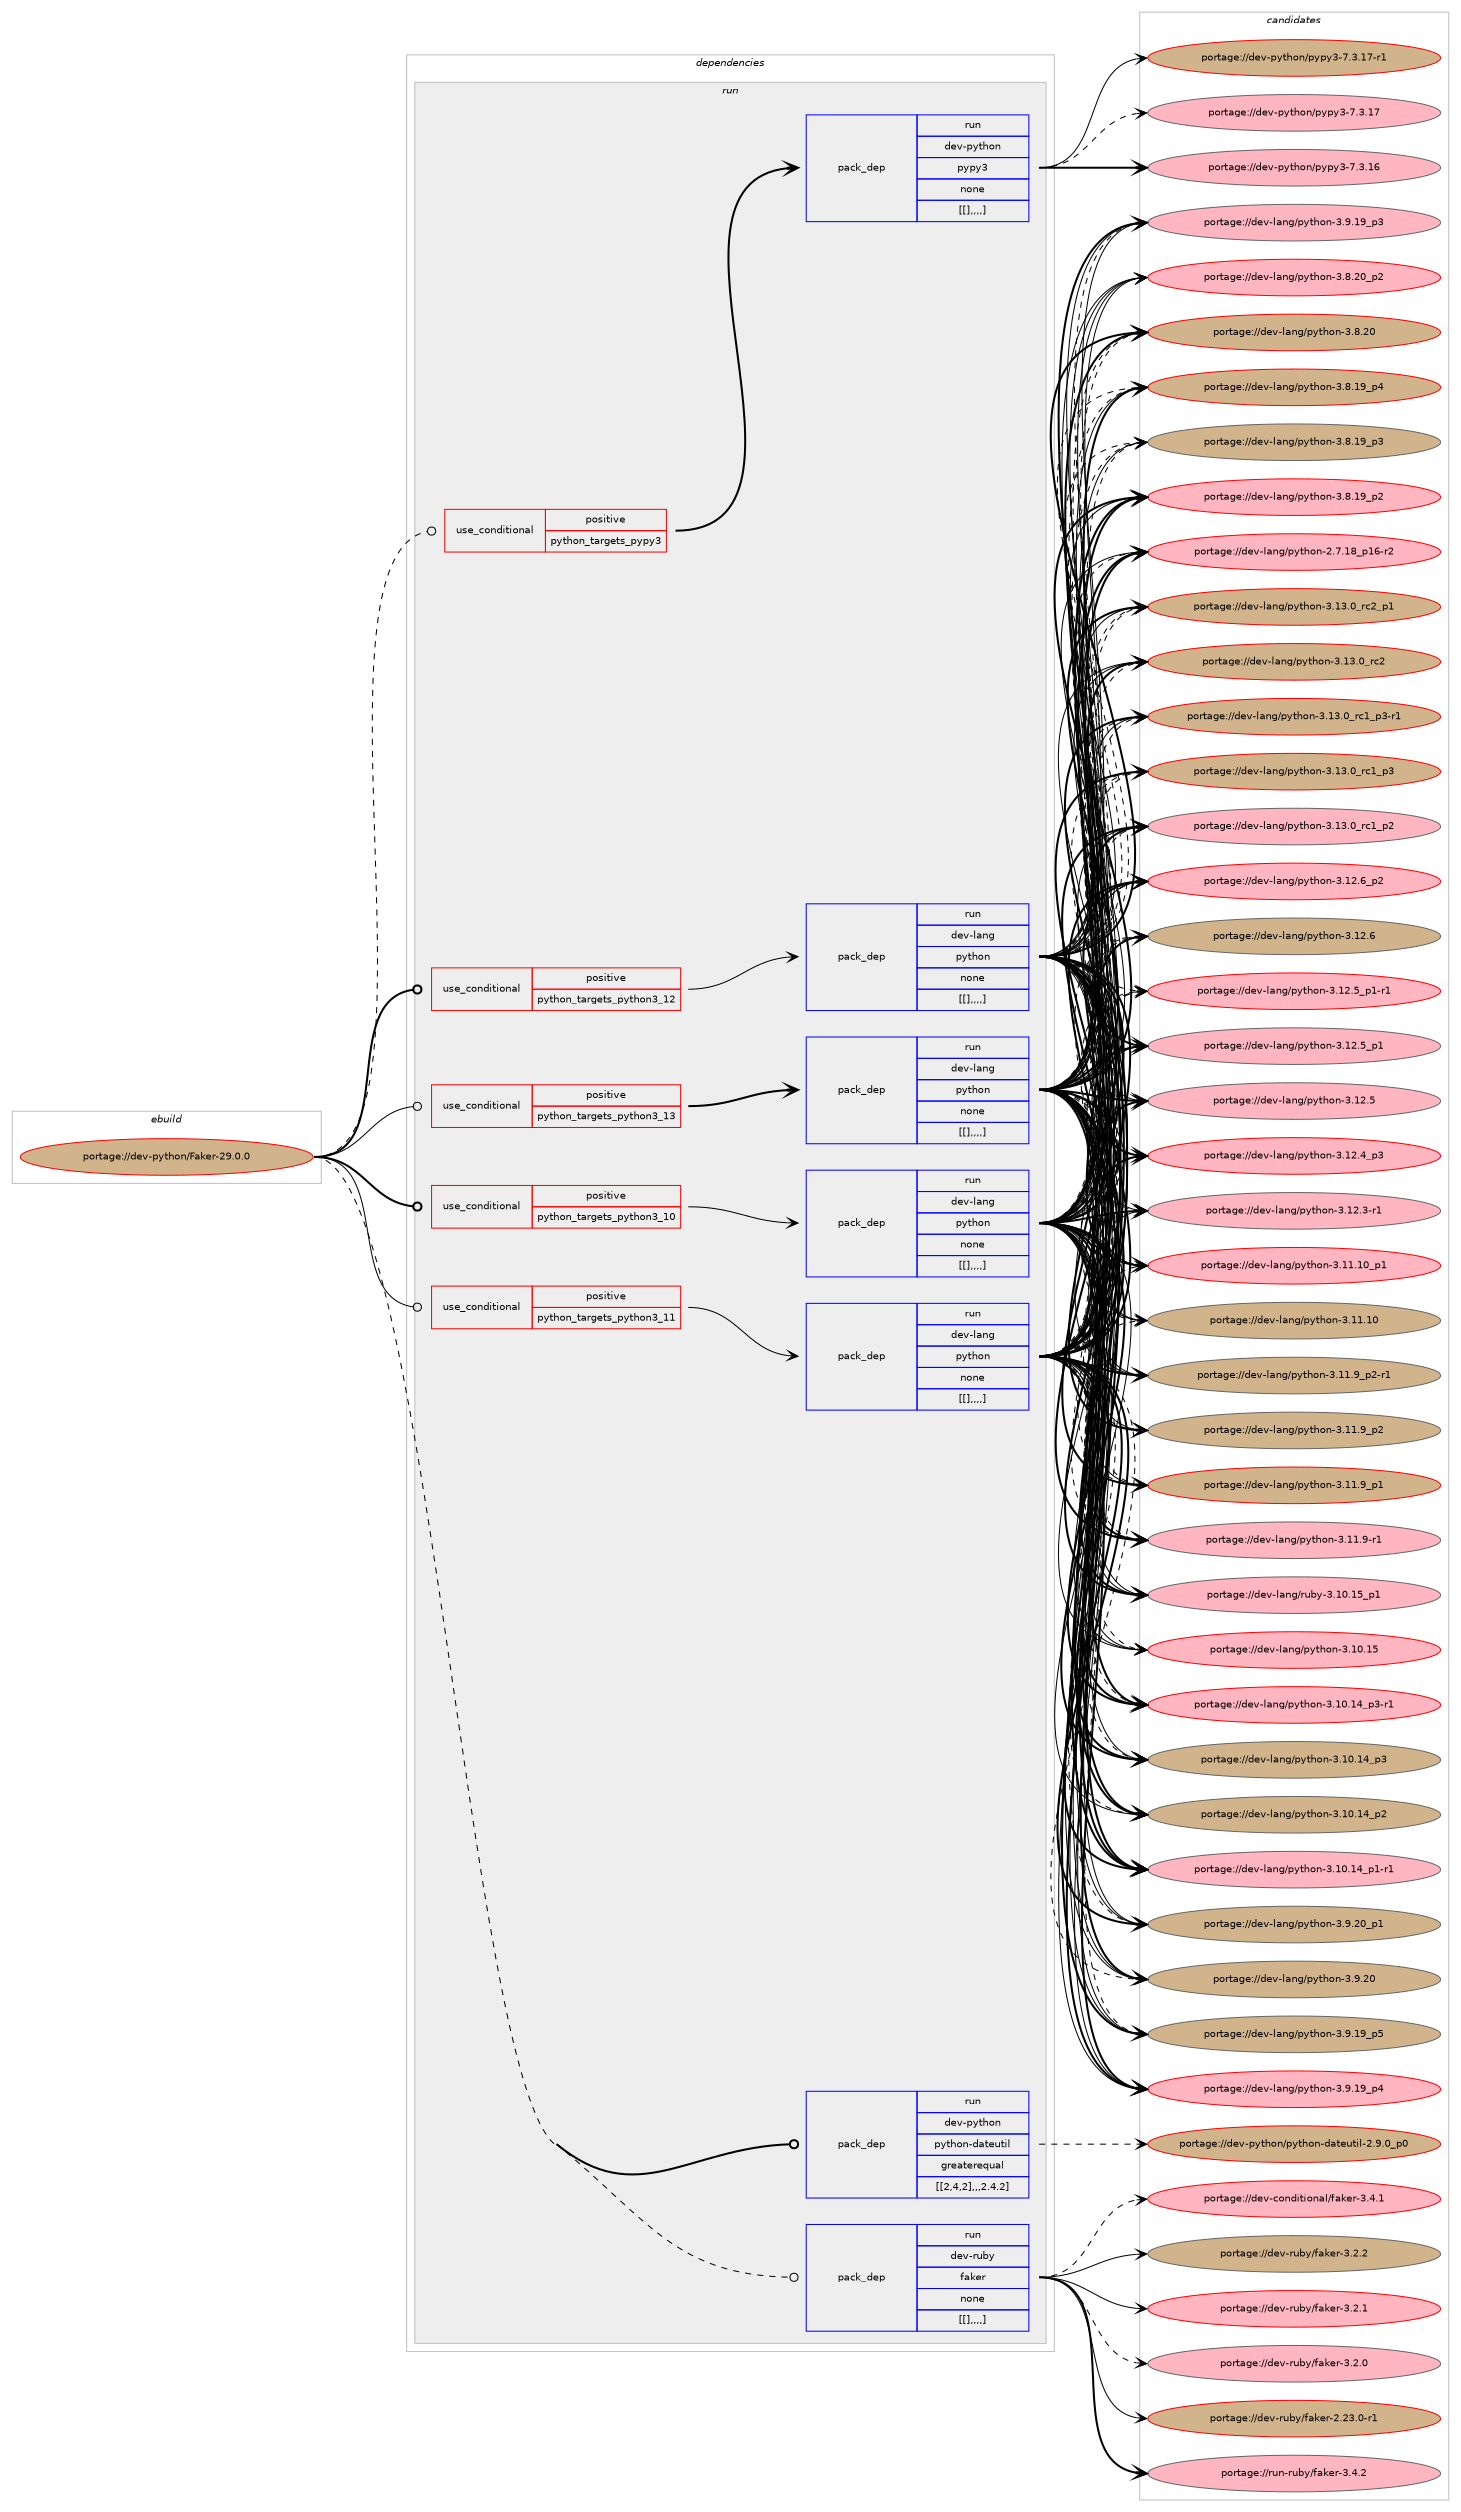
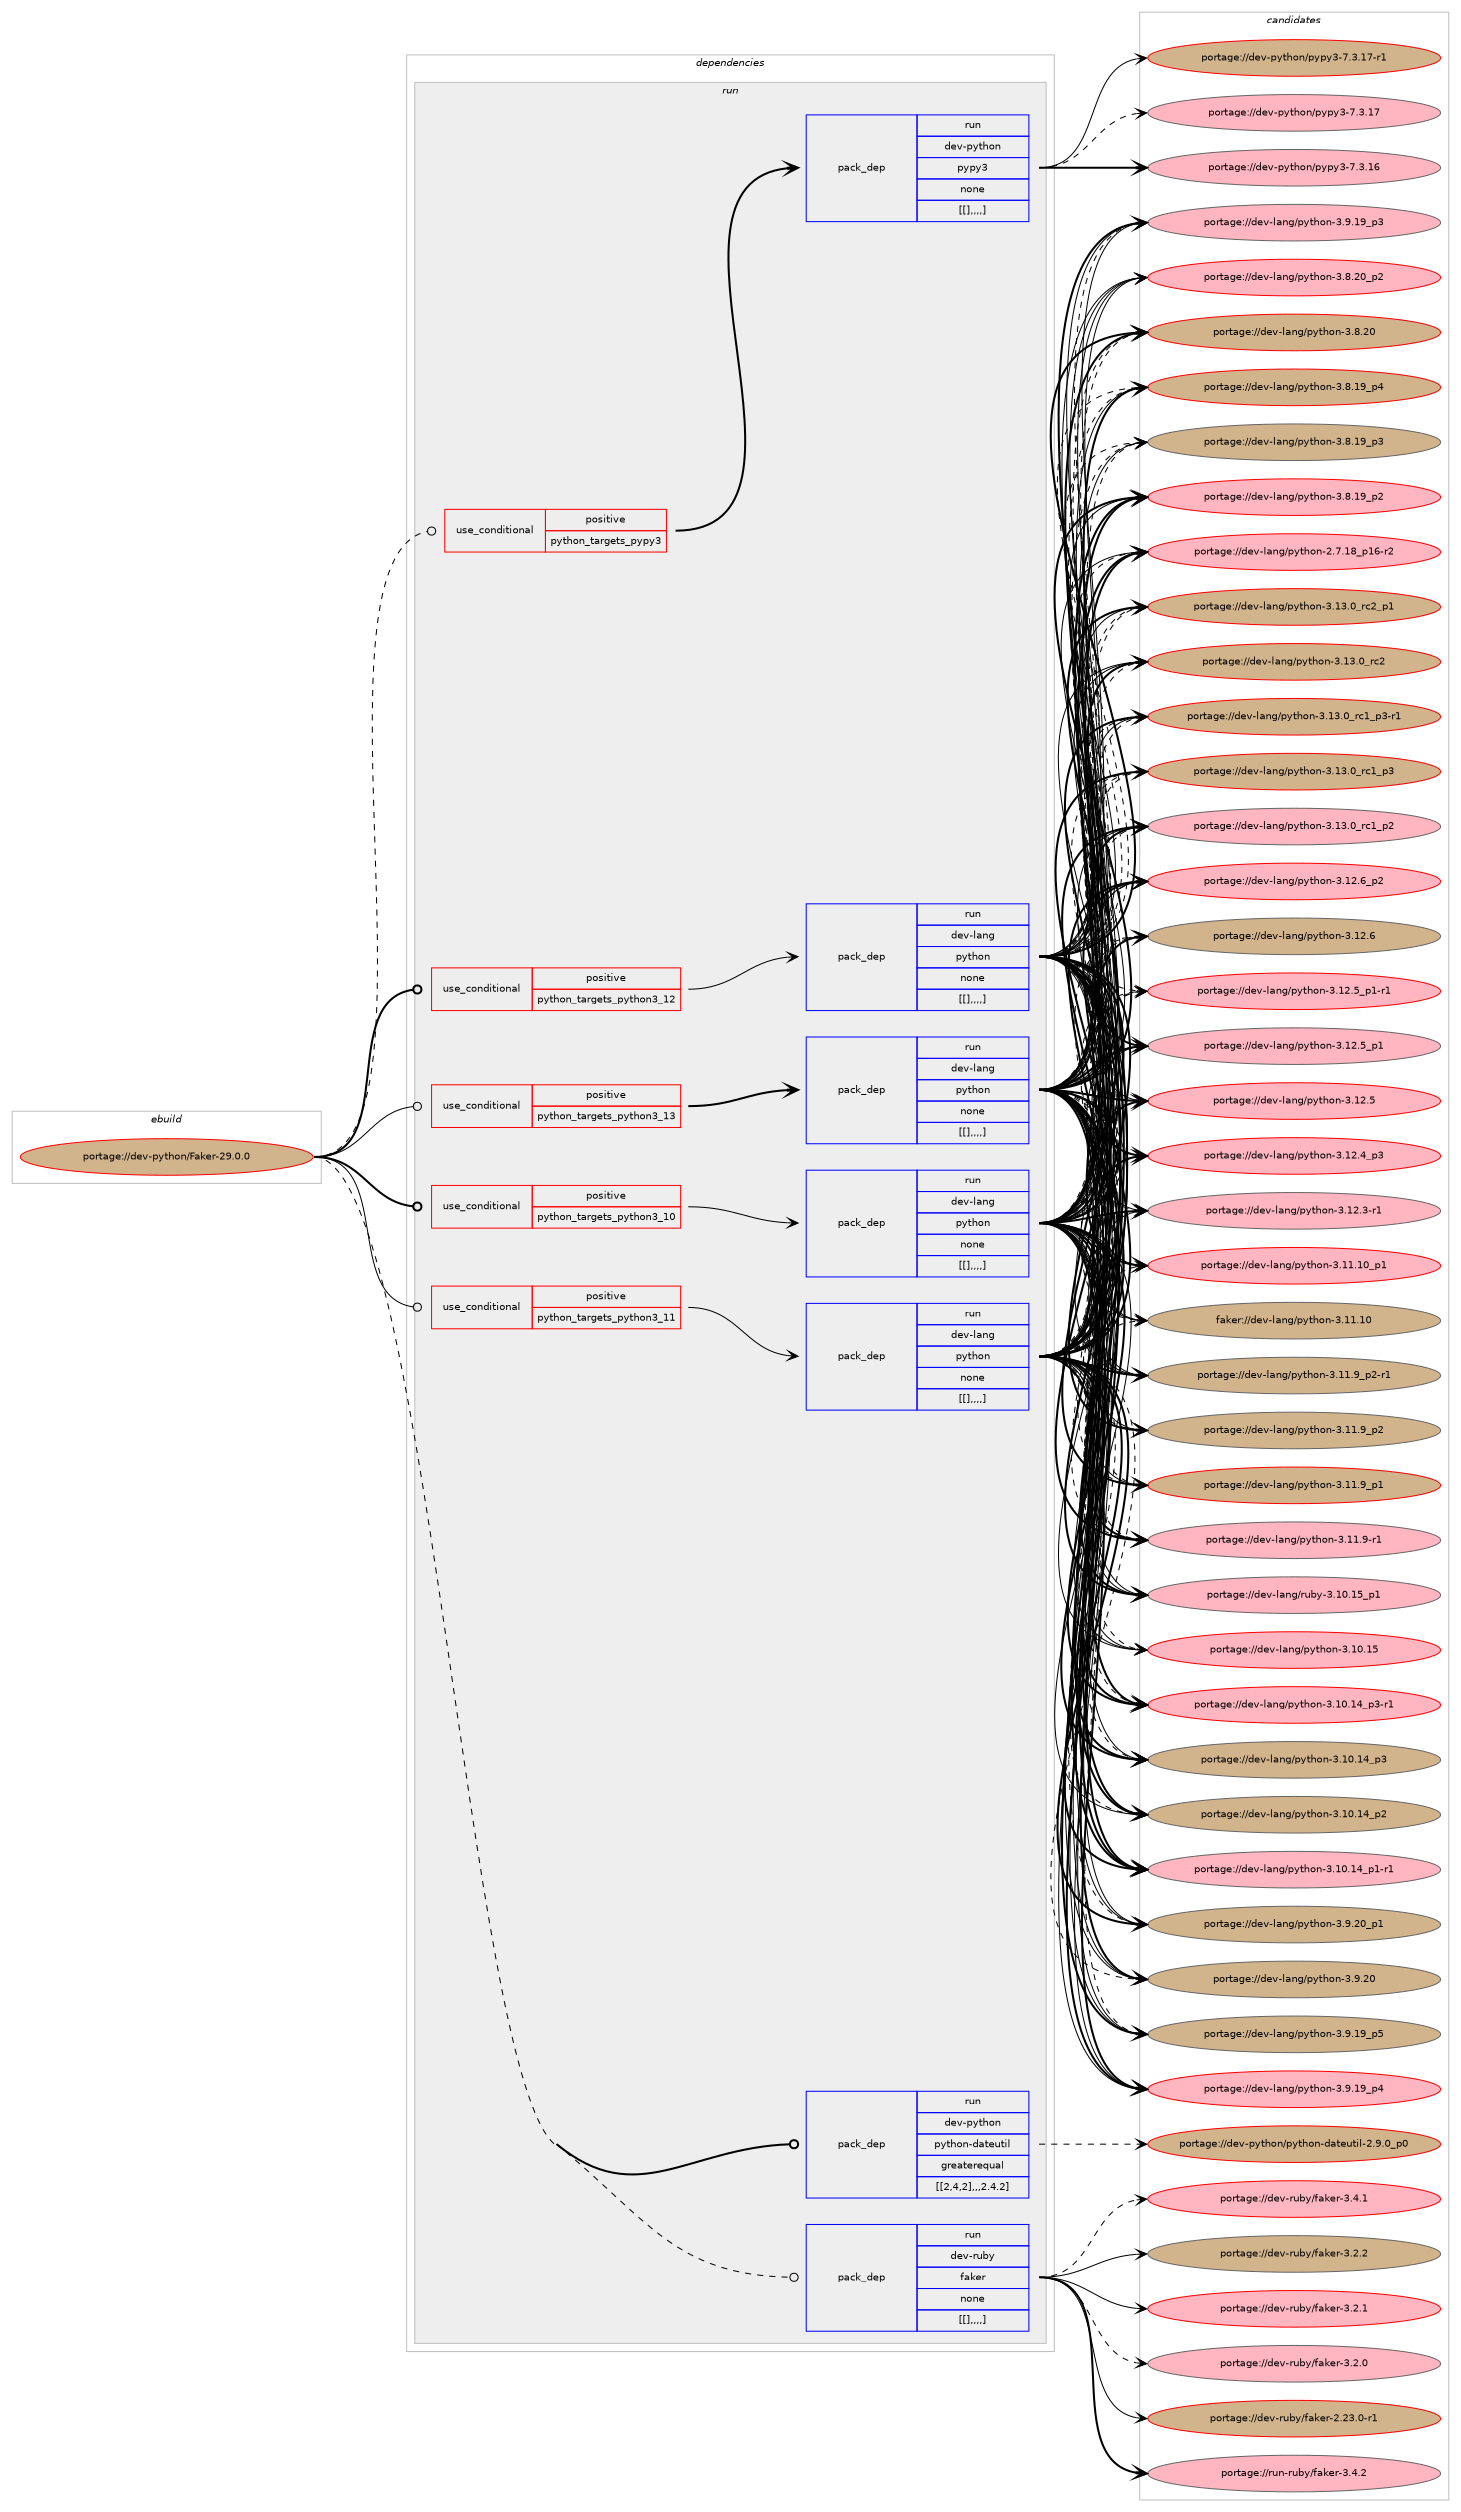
node "portage://dev-lang/python-3.12.5": color gray40 -> red
node "portage://dev-lang/python-3.11.10": label "portage://dev-lang/python-3.11.10" -> "faker://dev-lang/python-3.11.10"
node "portage://dev-conditional/faker-3.4.1": label "portage://dev-conditional/faker-3.4.1" -> "portage://dev-ruby/faker-3.4.1"
